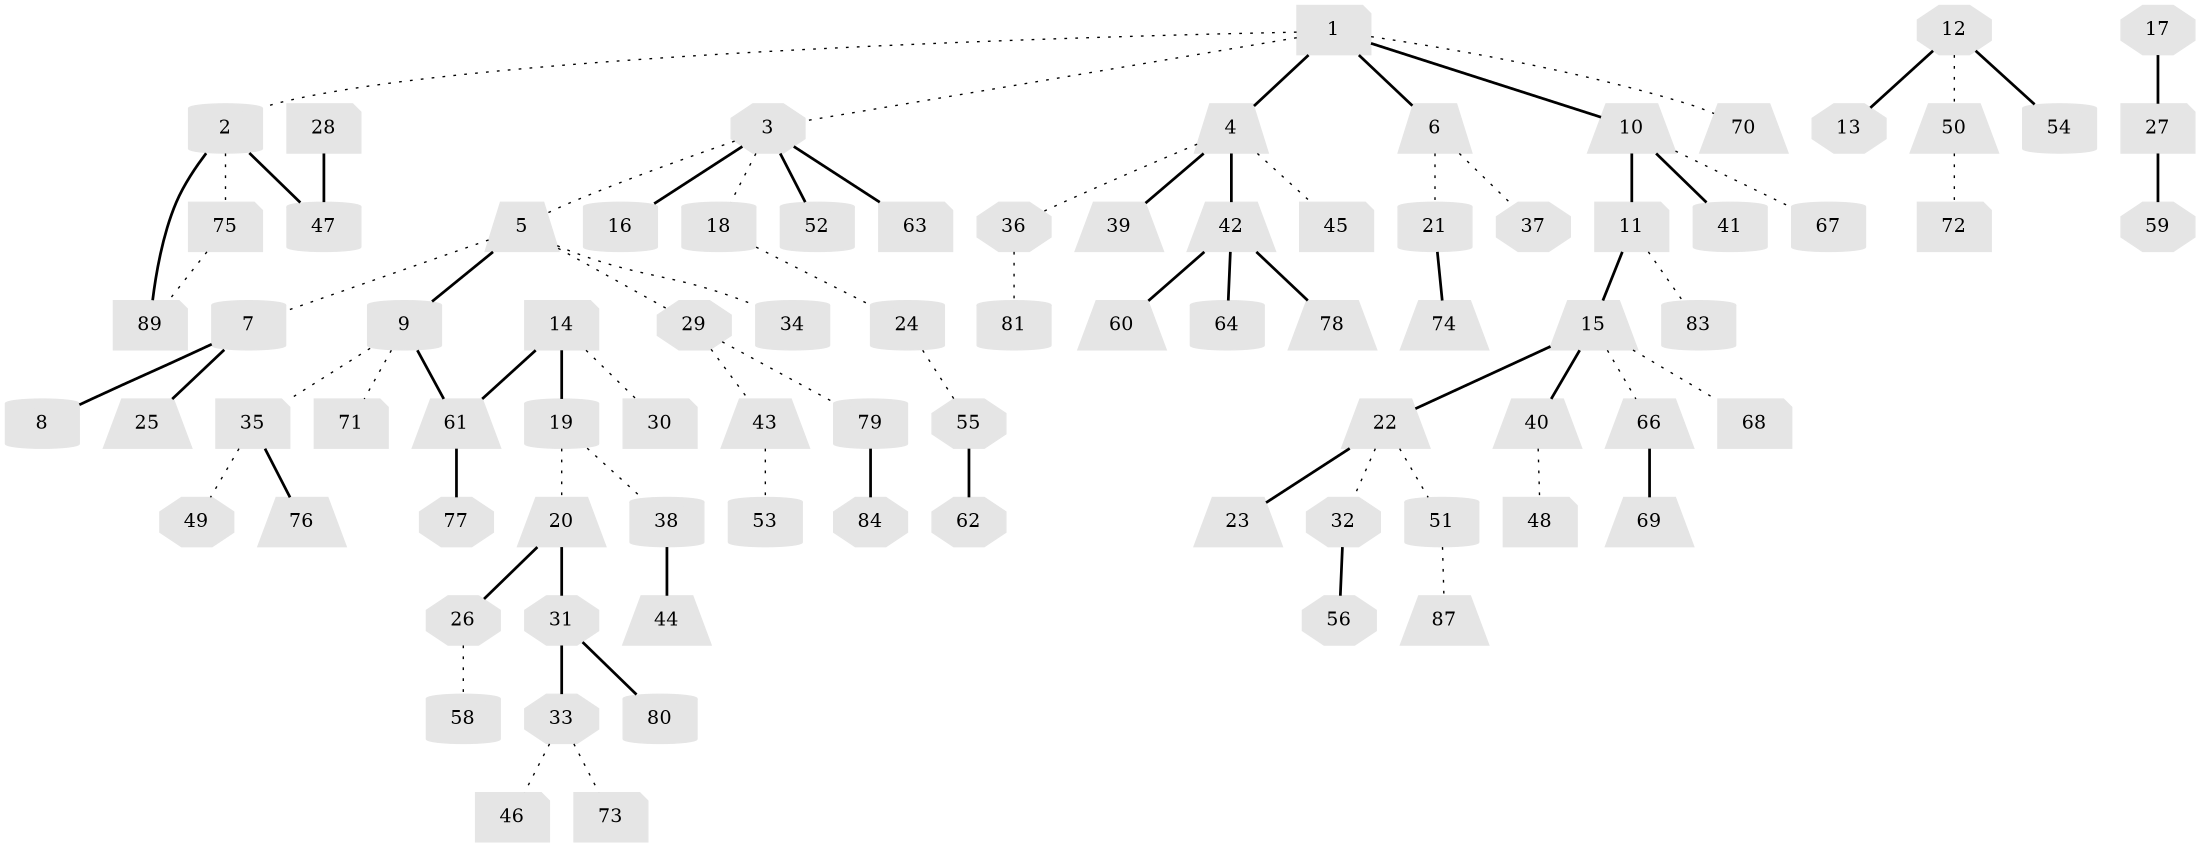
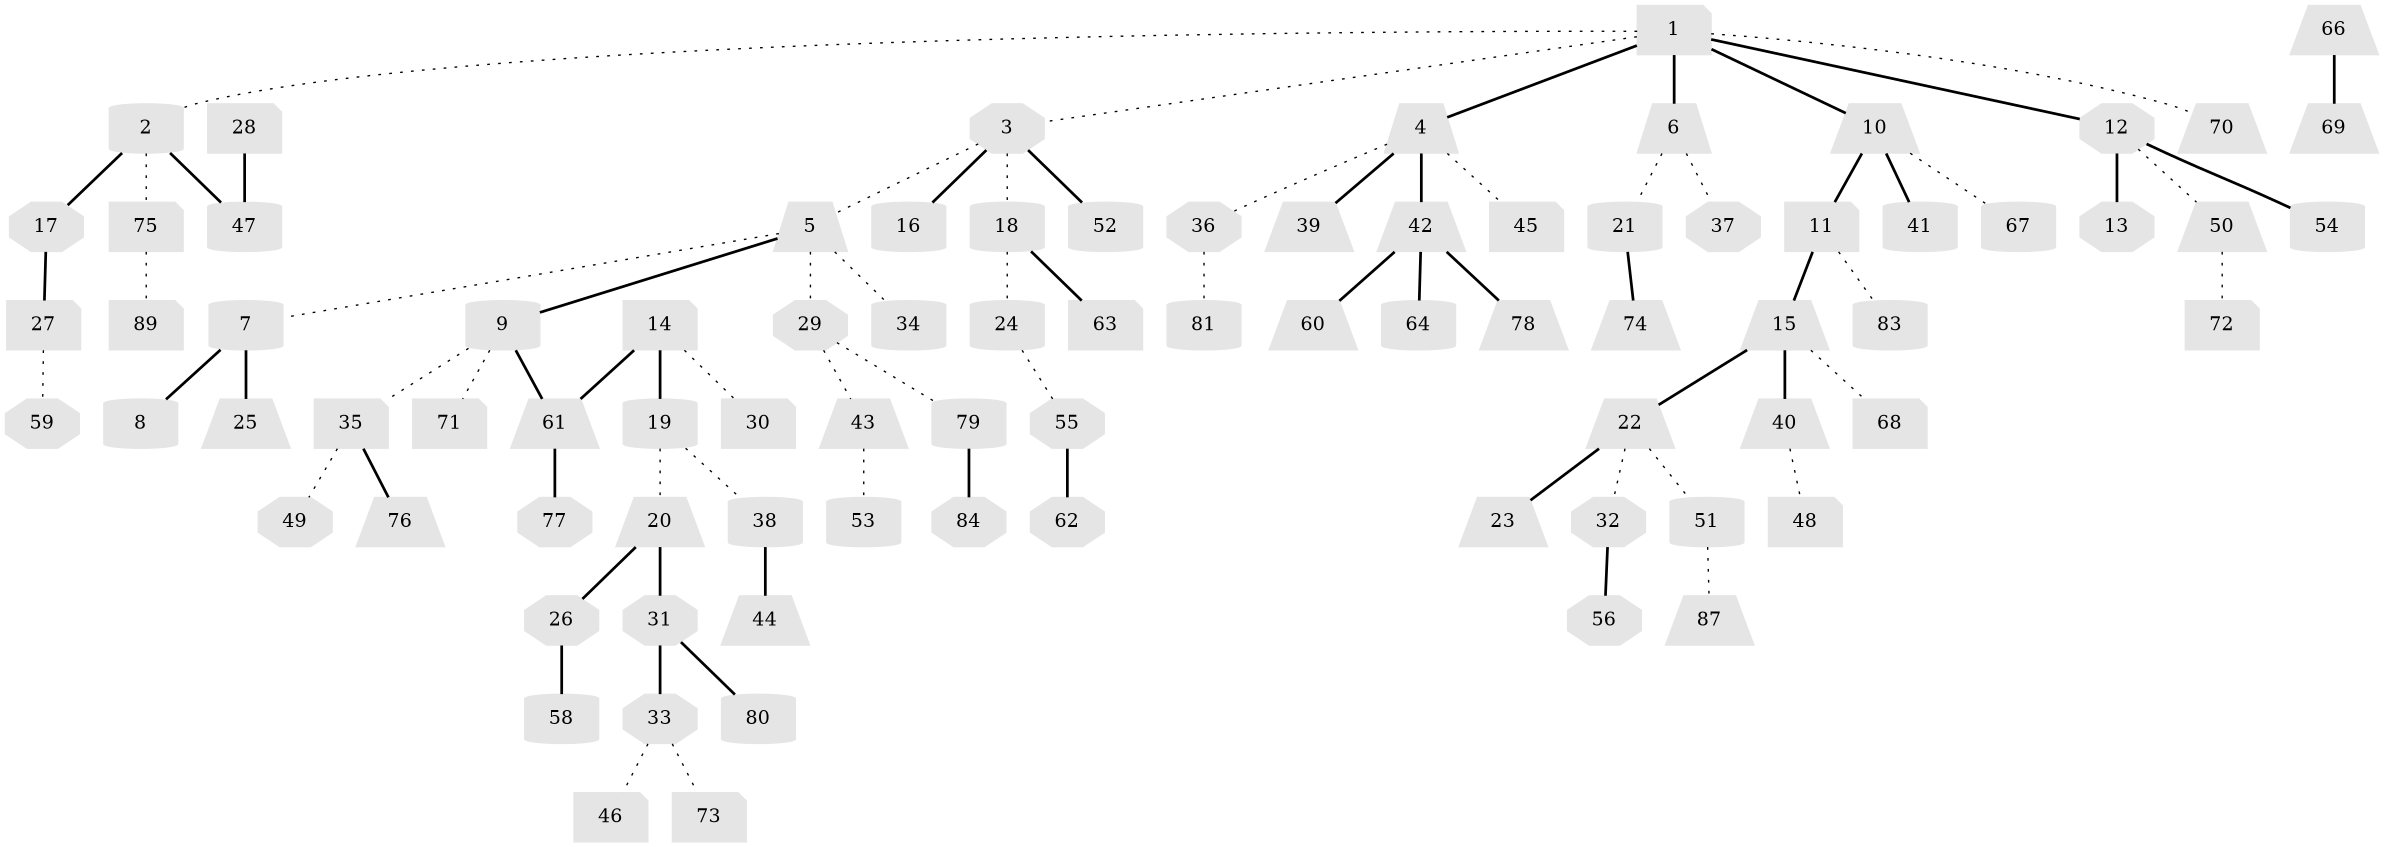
edge "1" -- "12": added
edge "3" -- "63": now "18" -- "63"
edge "27" -- "59": style bold -> dotted
edge "2" -- "89": now "2" -- "17"
edge "15" -- "66": removed
edge "26" -- "58": style dotted -> bold
